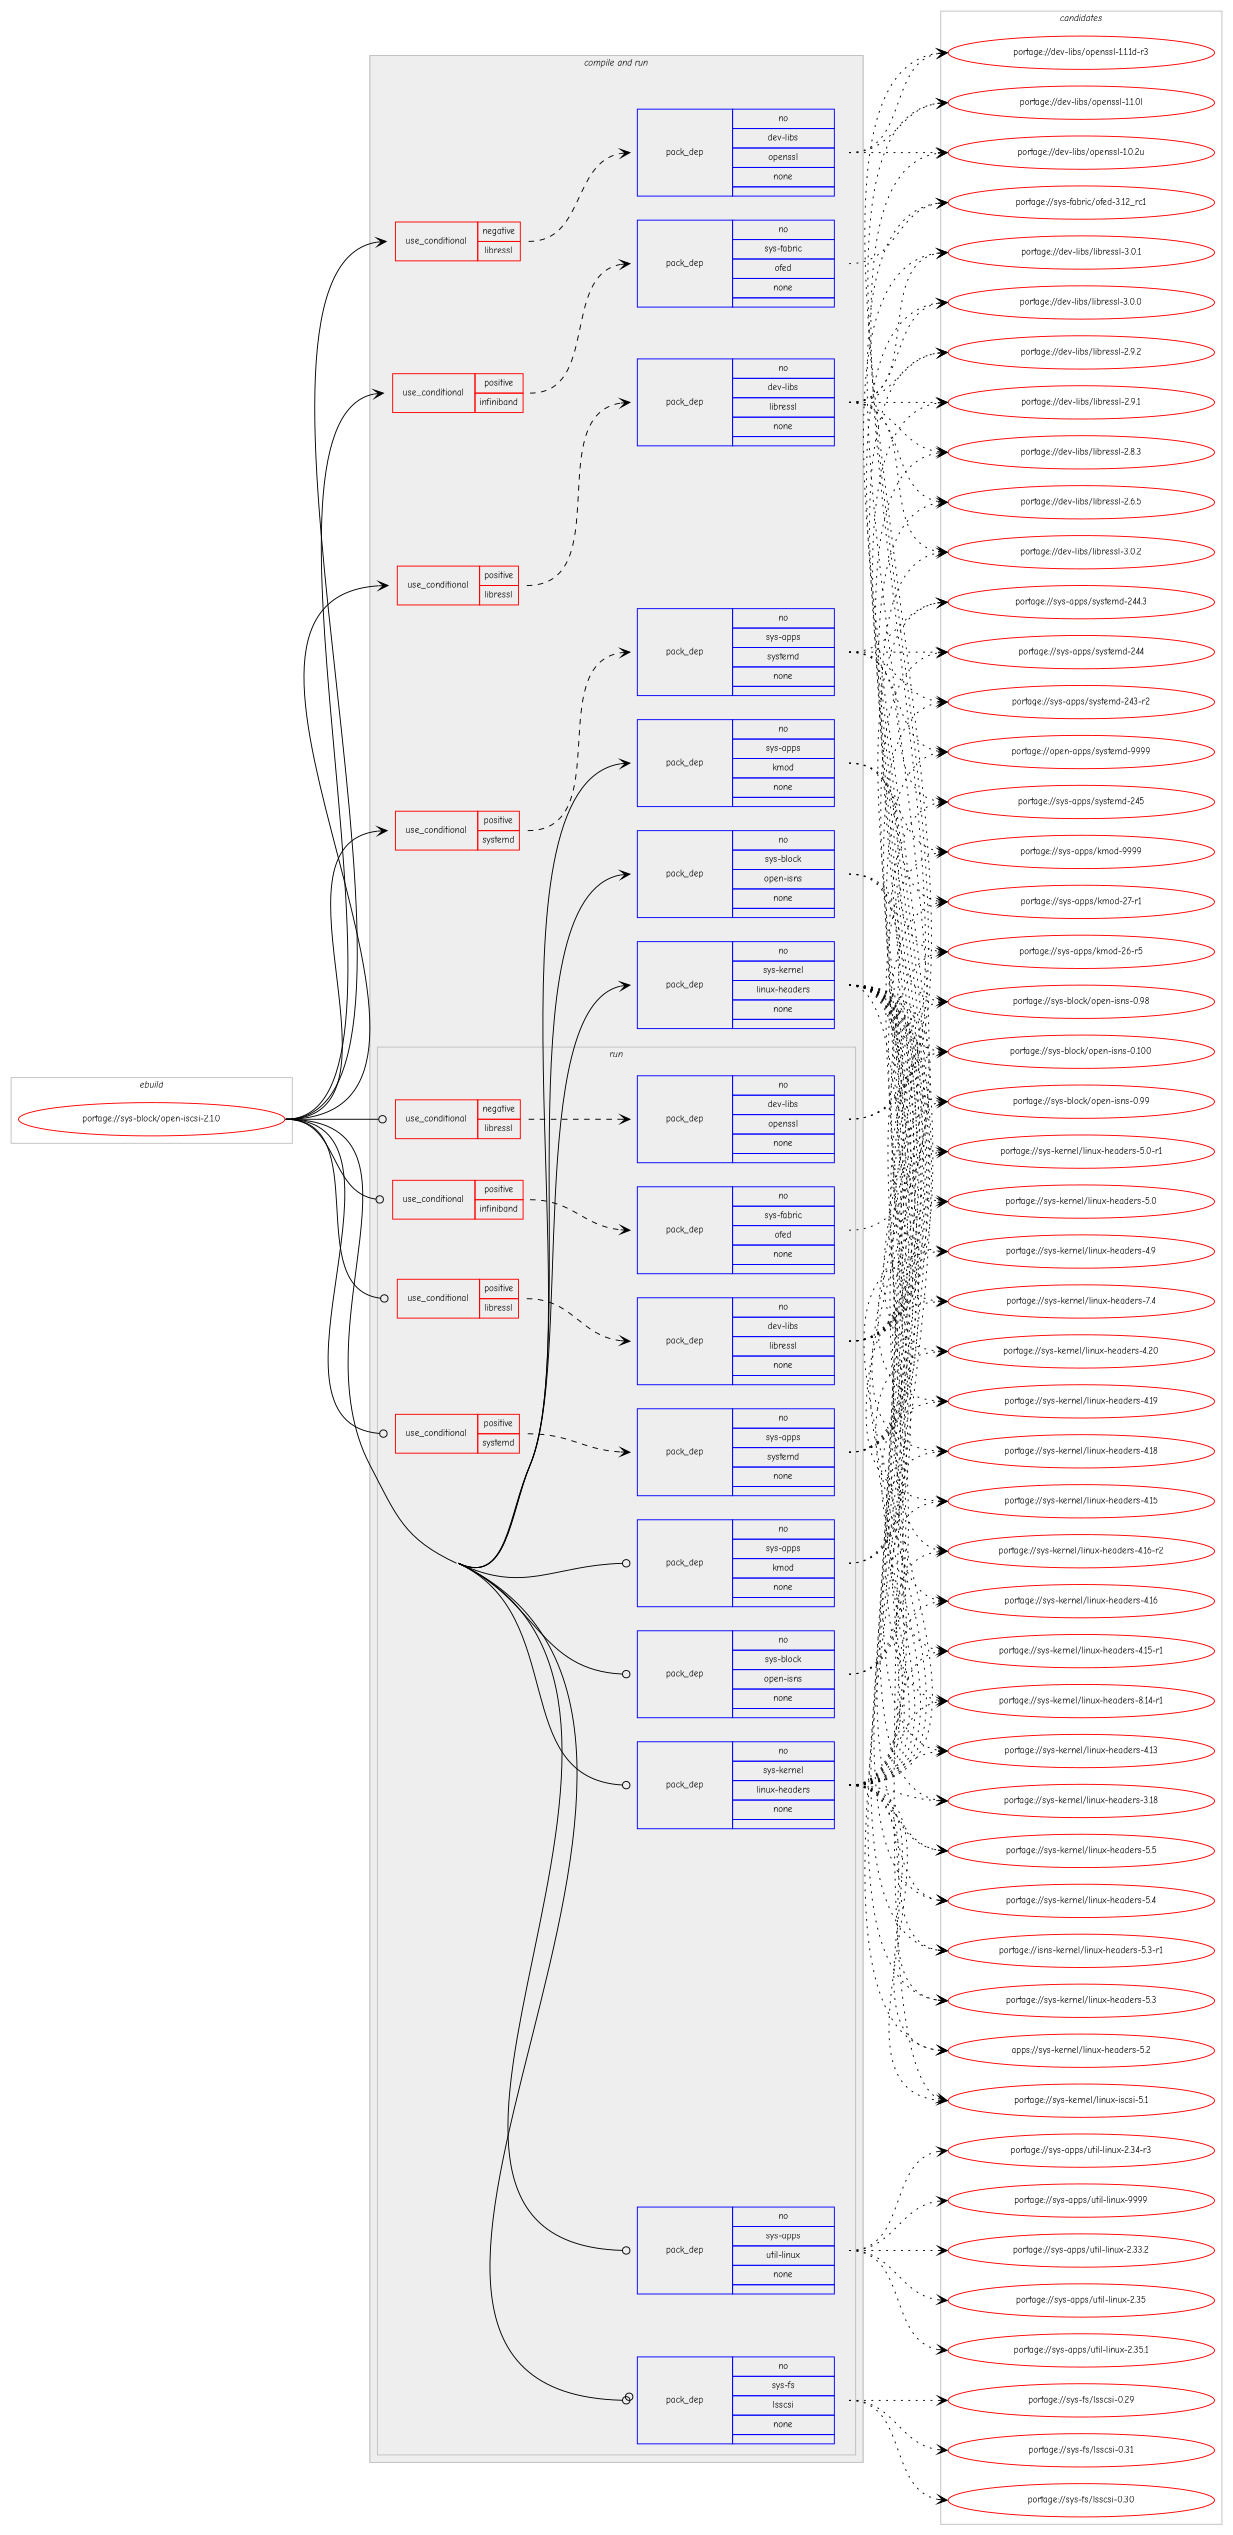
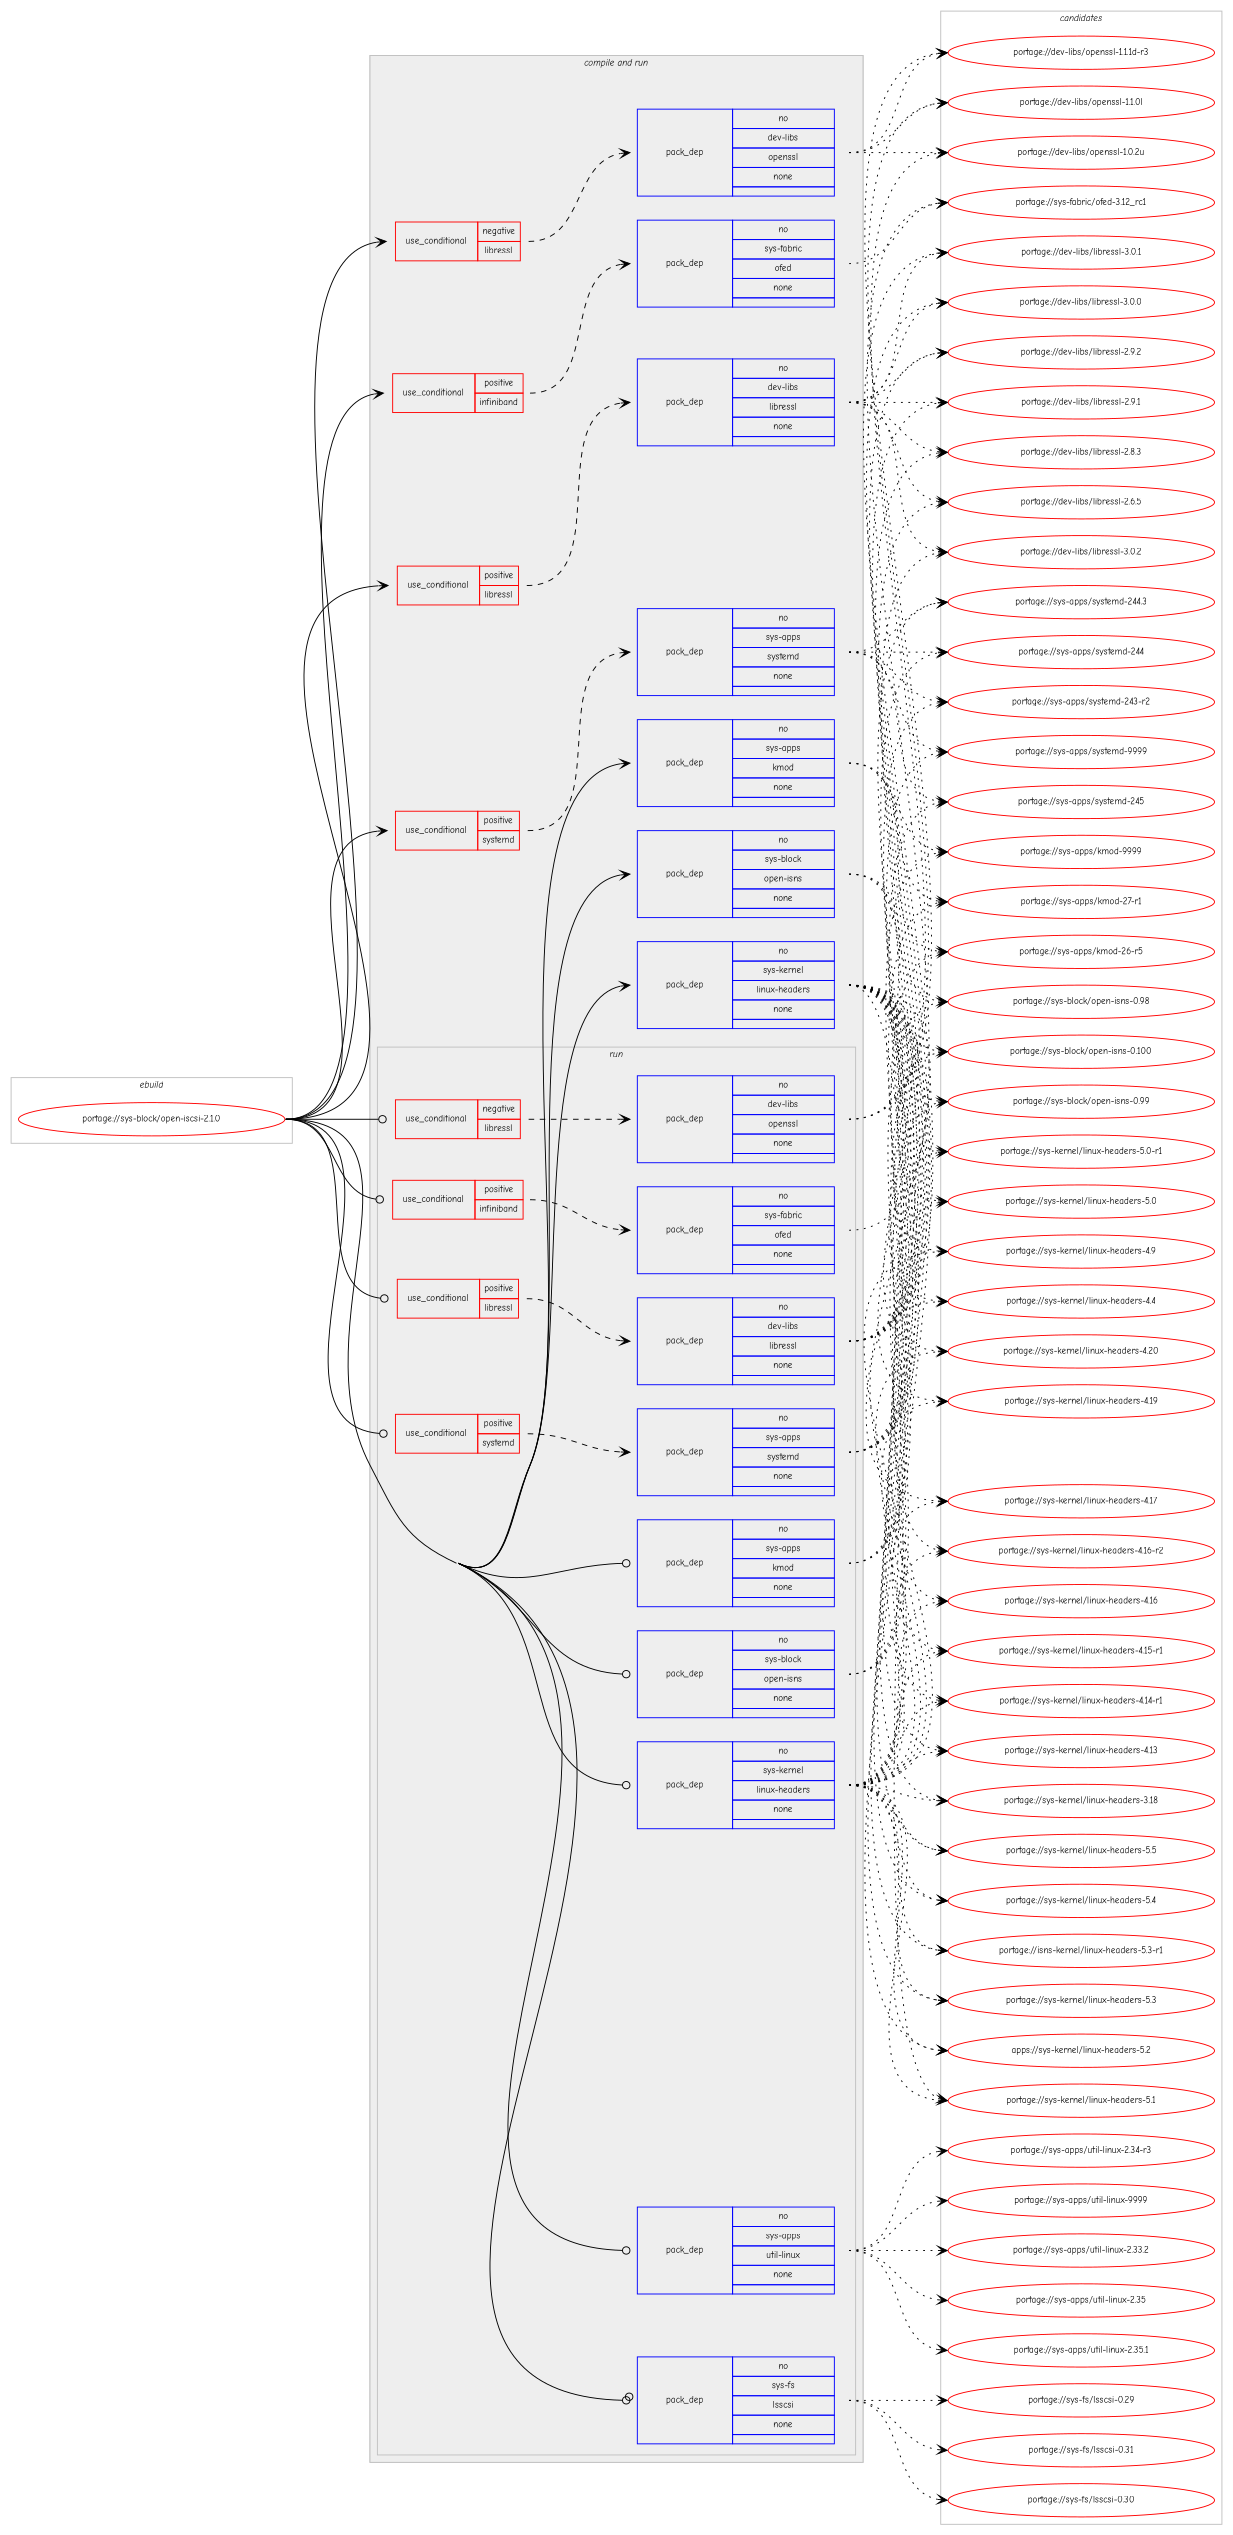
node "portage://open-apps/systemd-9999": label "portage://open-apps/systemd-9999" -> "portage://sys-apps/systemd-9999"
node "portage://sys-kernel/linux-headers-7.4": label "portage://sys-kernel/linux-headers-7.4" -> "portage://sys-kernel/linux-headers-4.4"
node "portage://sys-kernel/linux-headers-4.18": removed
node "portage://sys-kernel/linux-headers-4.15": label "portage://sys-kernel/linux-headers-4.15" -> "portage://sys-kernel/linux-headers-4.17"
node "portage://sys-kernel/linux-headers-8.14-r1": label "portage://sys-kernel/linux-headers-8.14-r1" -> "portage://sys-kernel/linux-headers-4.14-r1"
node "portage://sys-kernel/linux-iscsi-5.1": label "portage://sys-kernel/linux-iscsi-5.1" -> "portage://sys-kernel/linux-headers-5.1"
